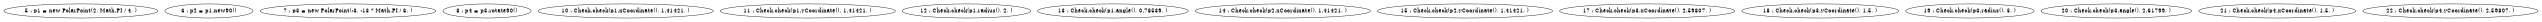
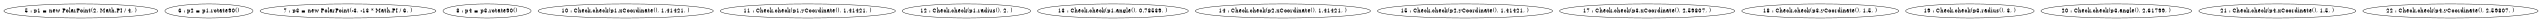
node "6 : p2 = p1.new90()": label "6 : p2 = p1.new90()" -> "6 : p2 = p1.rotate90()"
